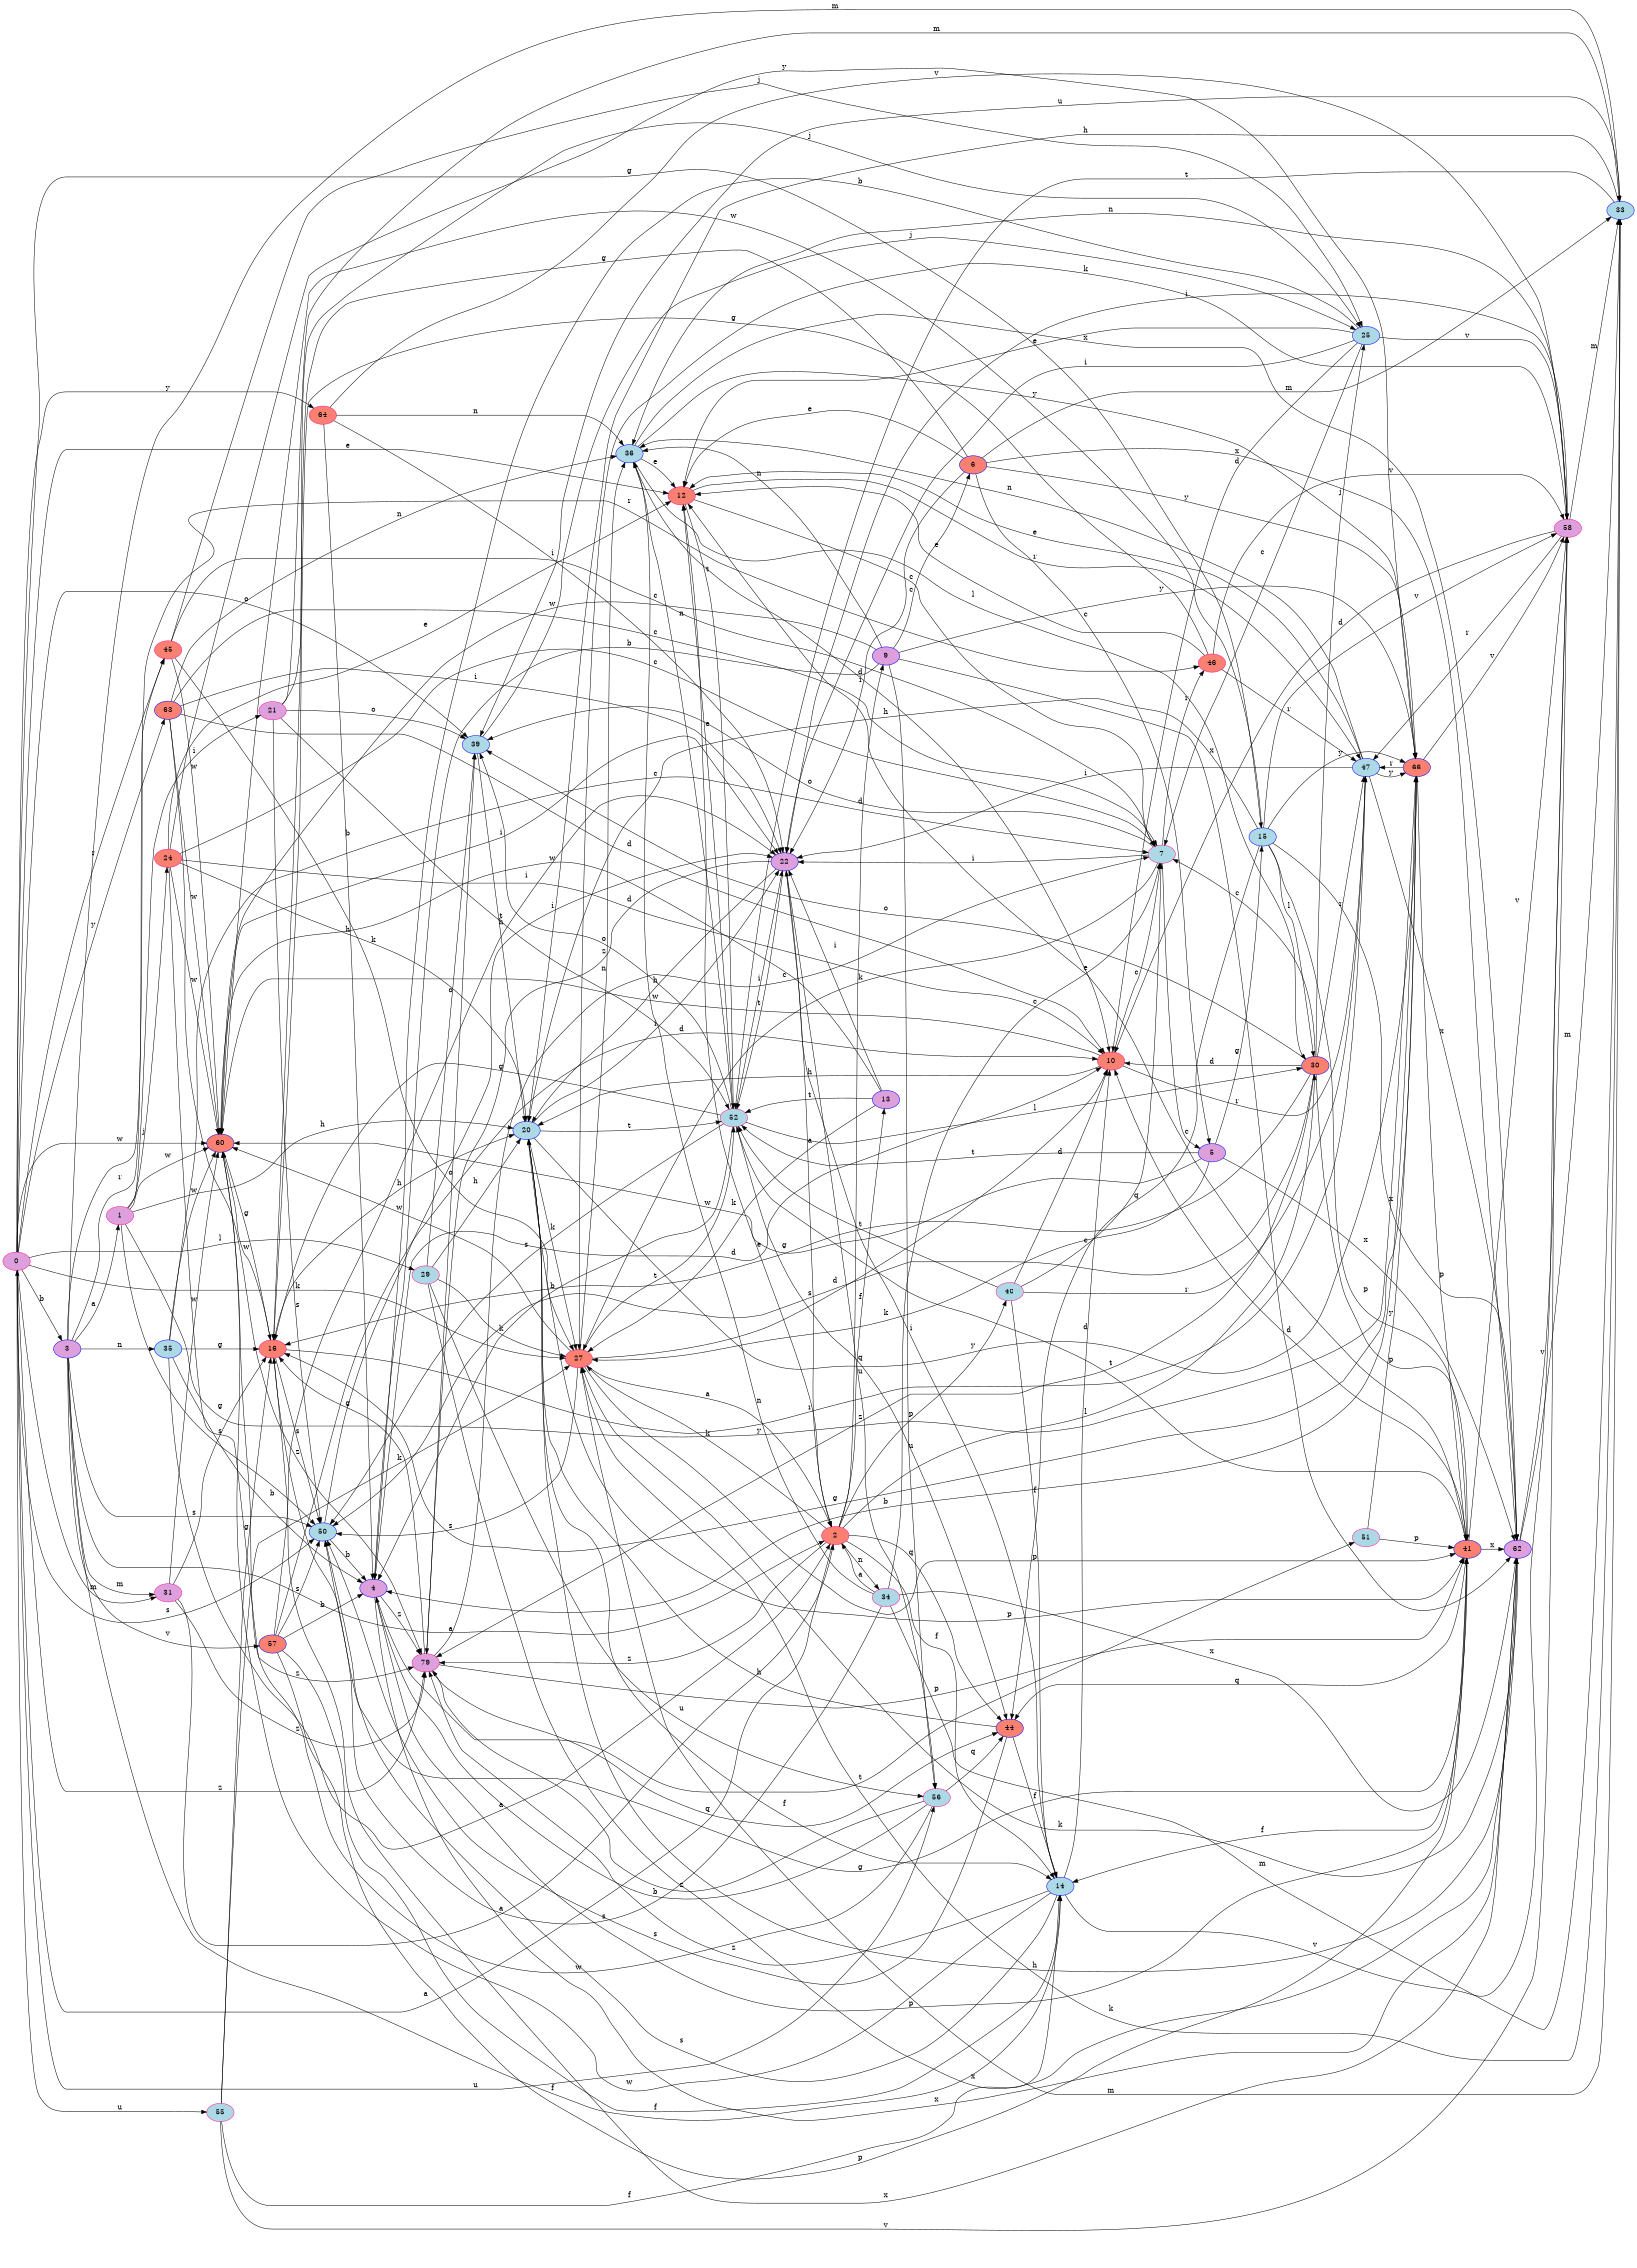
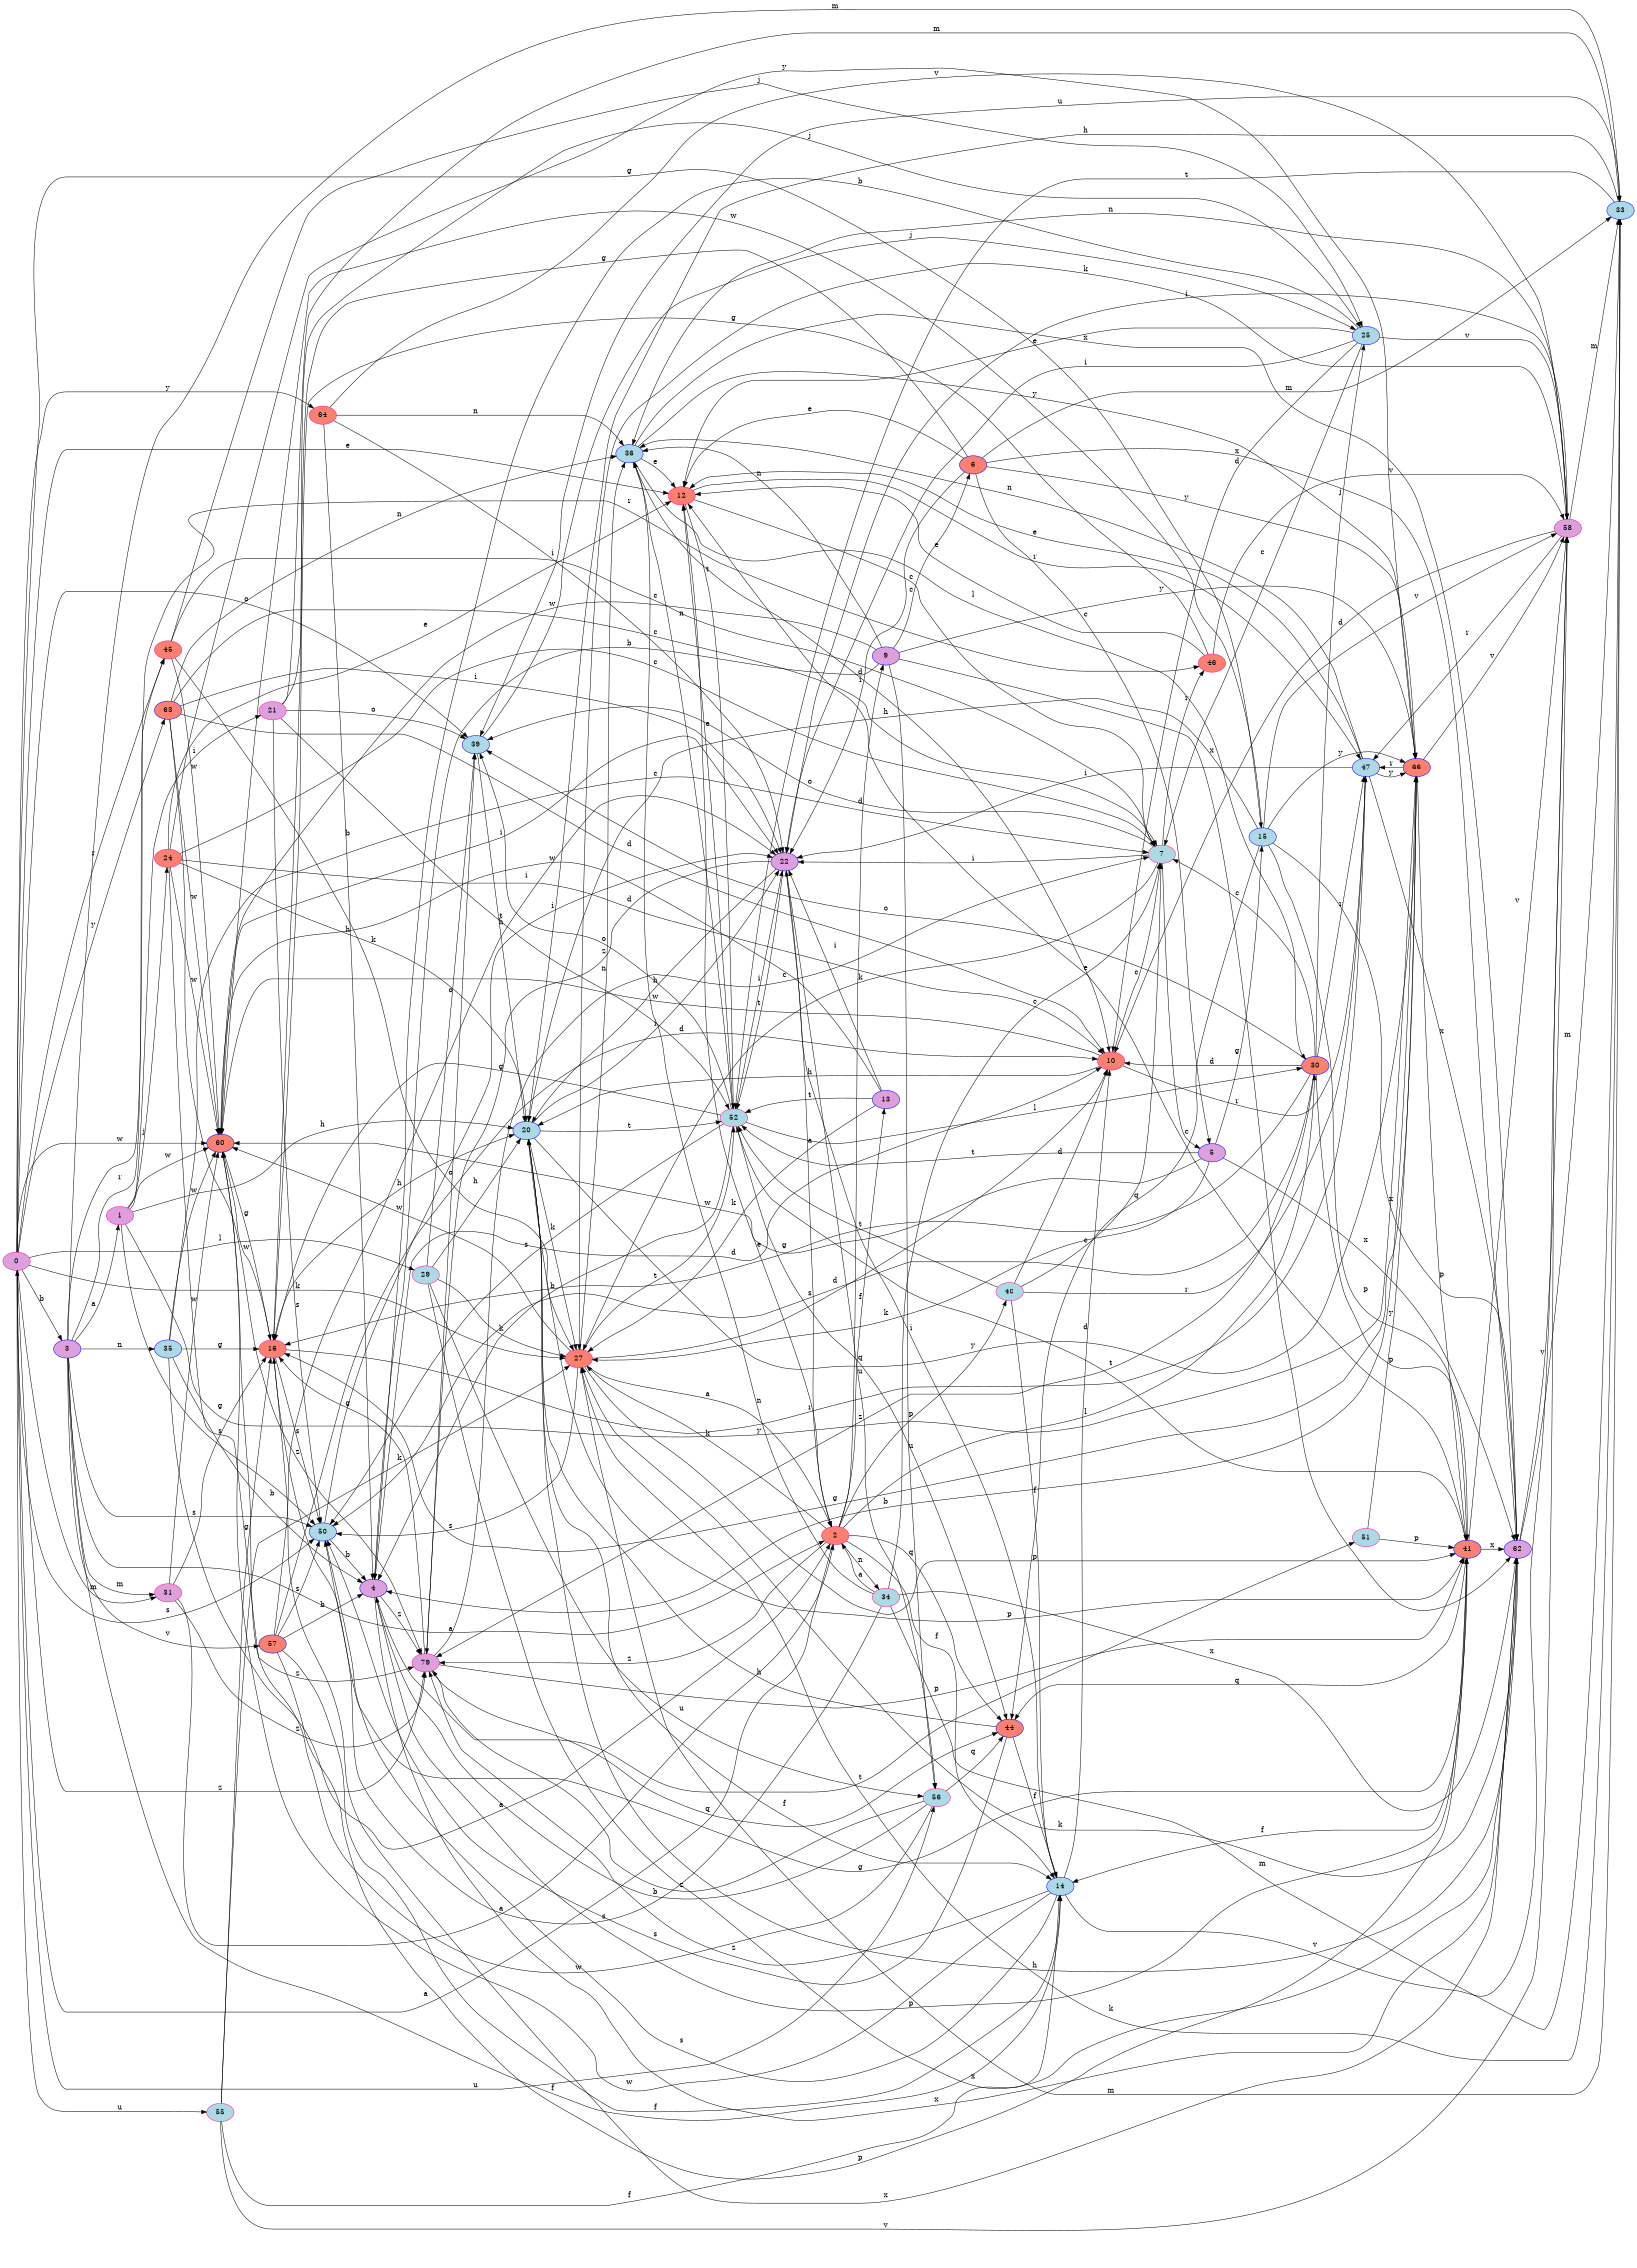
edge "46" -> "47": removed, label "r"
edge "15" -> "30": removed, label "l"
edge "41" -> "10": removed, label "d"
